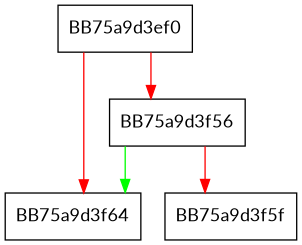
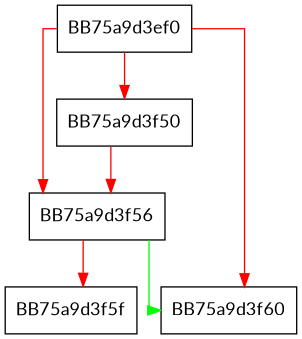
node "BB75a9d3f50": added
node "BB75a9d3f64": label "BB75a9d3f64" -> "BB75a9d3f60"
